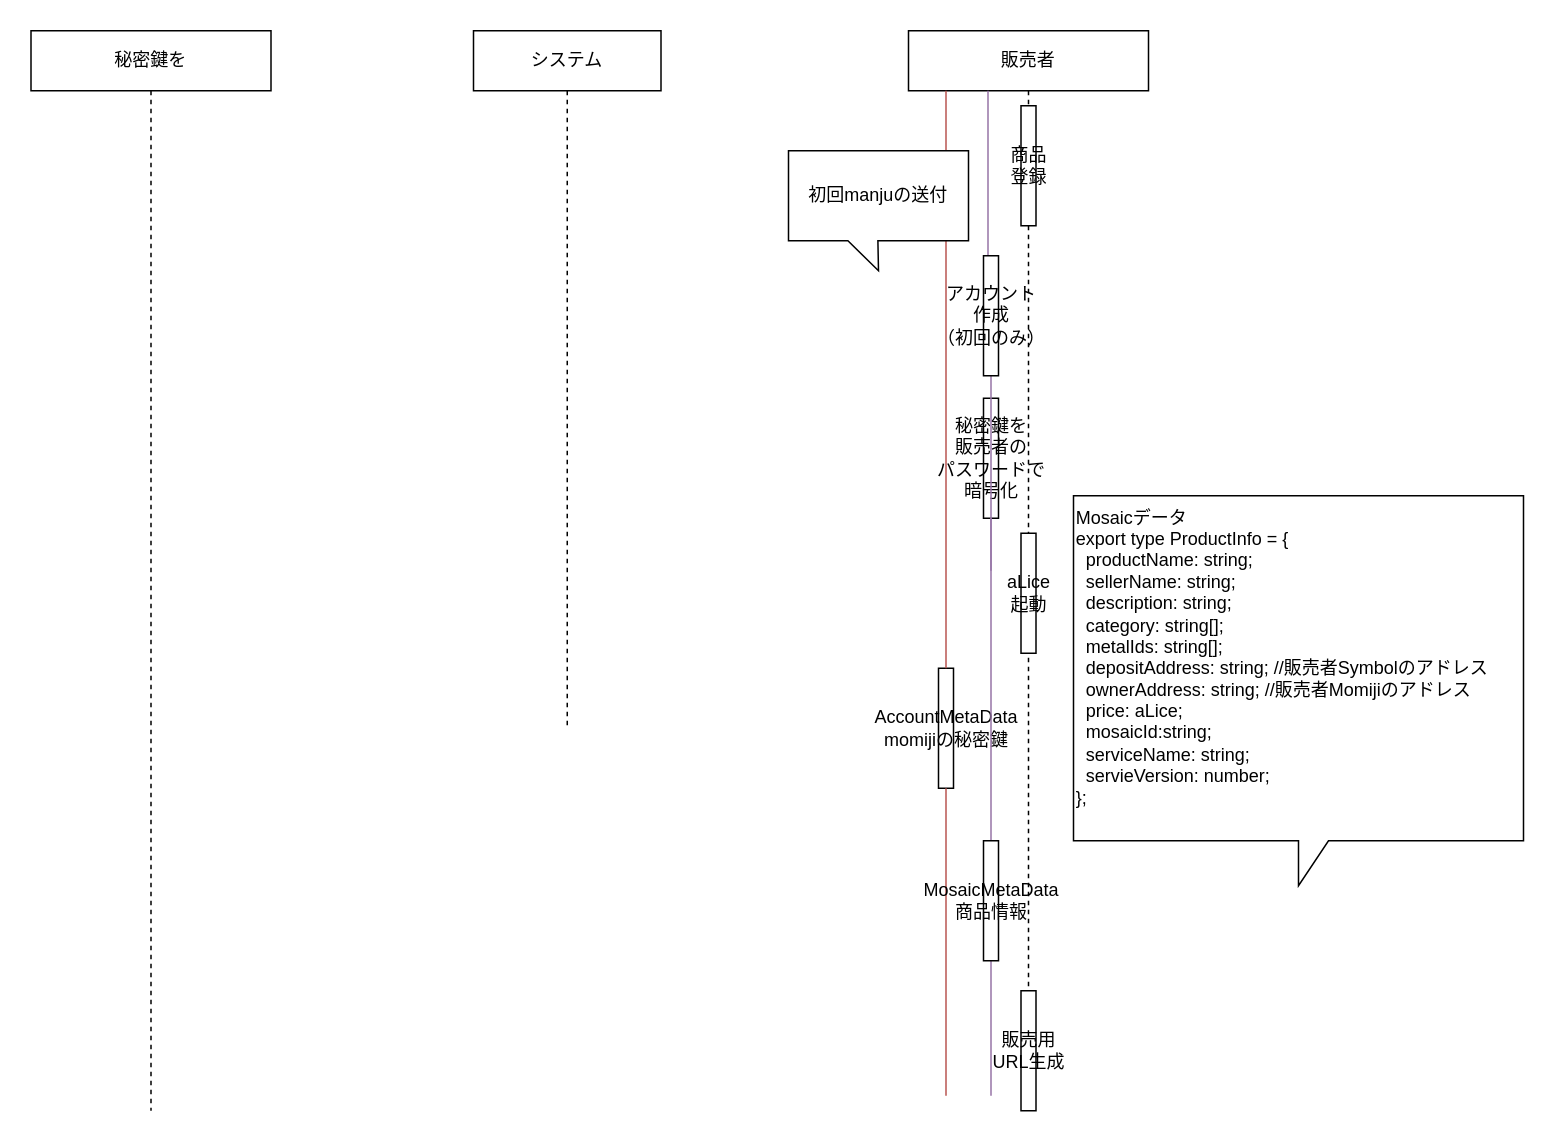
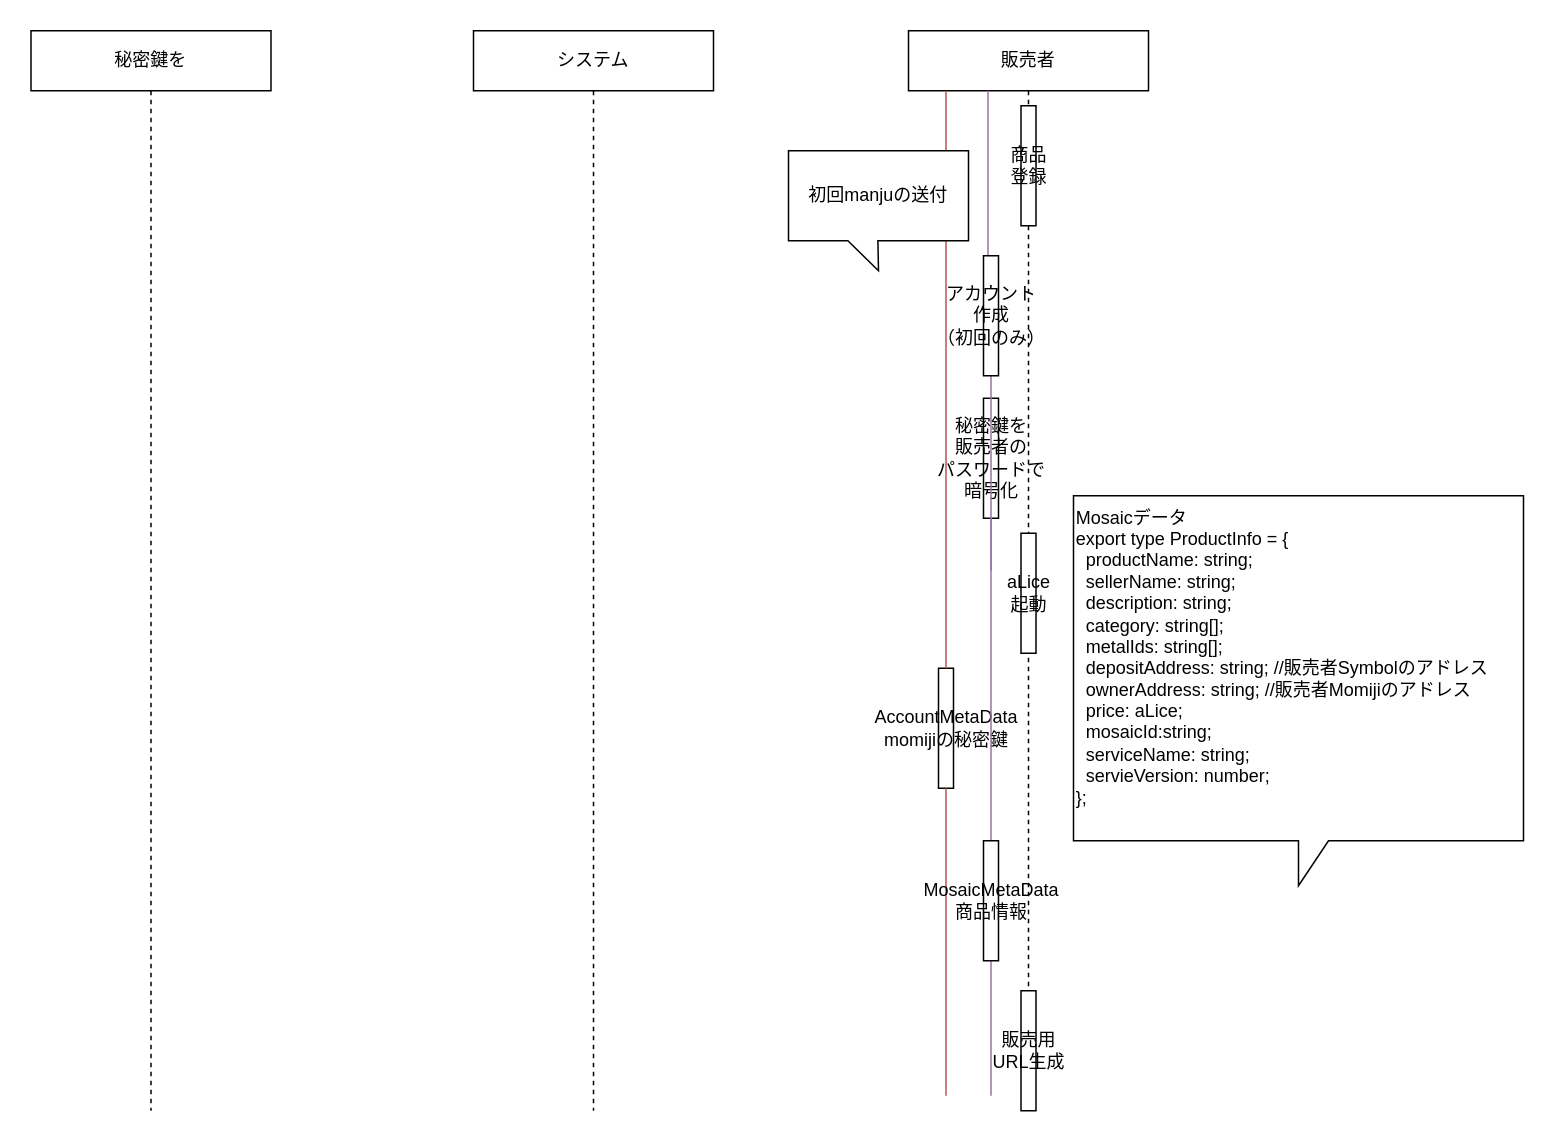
node "システム": size 188x698 -> 240x1080
